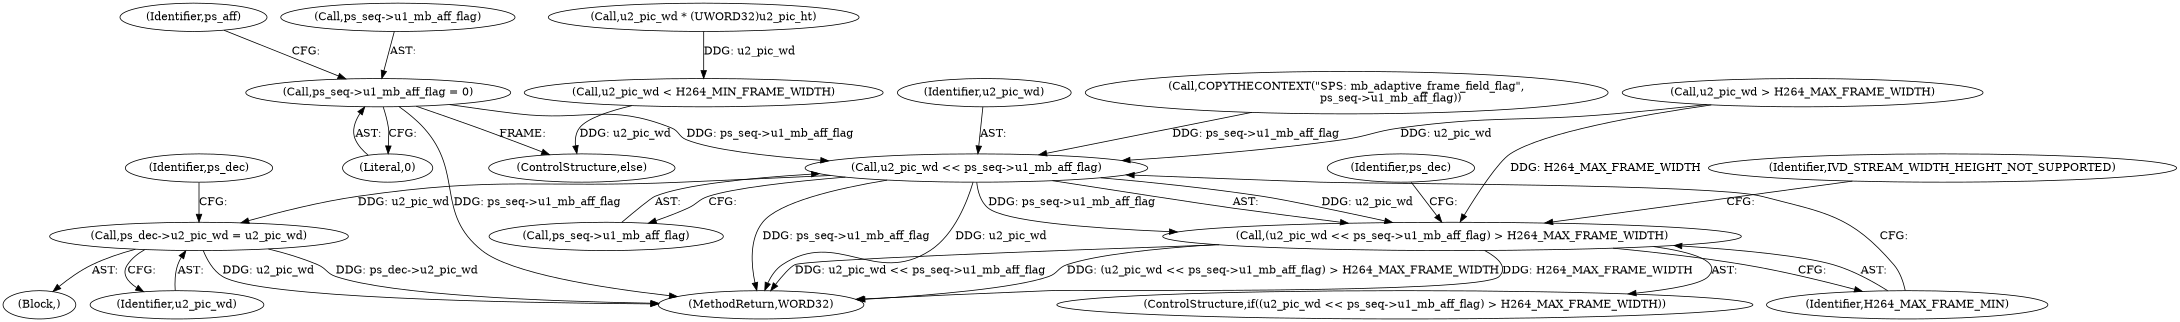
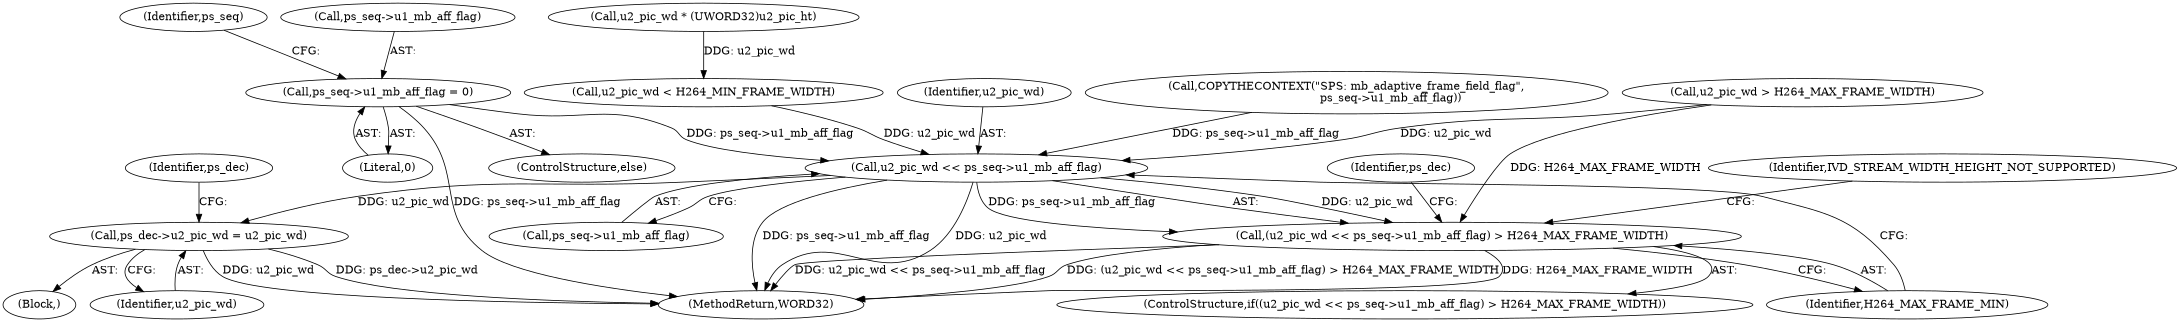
node "(Identifier,ps_aff)": label "(Identifier,ps_aff)" -> "(Identifier,ps_seq)"
edge "(Call,u2_pic_wd < H264_MIN_FRAME_WIDTH)" -> "(ControlStructure,else)": now "(Call,u2_pic_wd < H264_MIN_FRAME_WIDTH)" -> "(Call,u2_pic_wd << ps_seq->u1_mb_aff_flag)"
edge "(Call,ps_seq->u1_mb_aff_flag = 0)" -> "(Literal,0)": label "CFG: " -> "AST: "
edge "(Call,ps_seq->u1_mb_aff_flag = 0)" -> "(ControlStructure,else)": label "FRAME: " -> "AST: "
